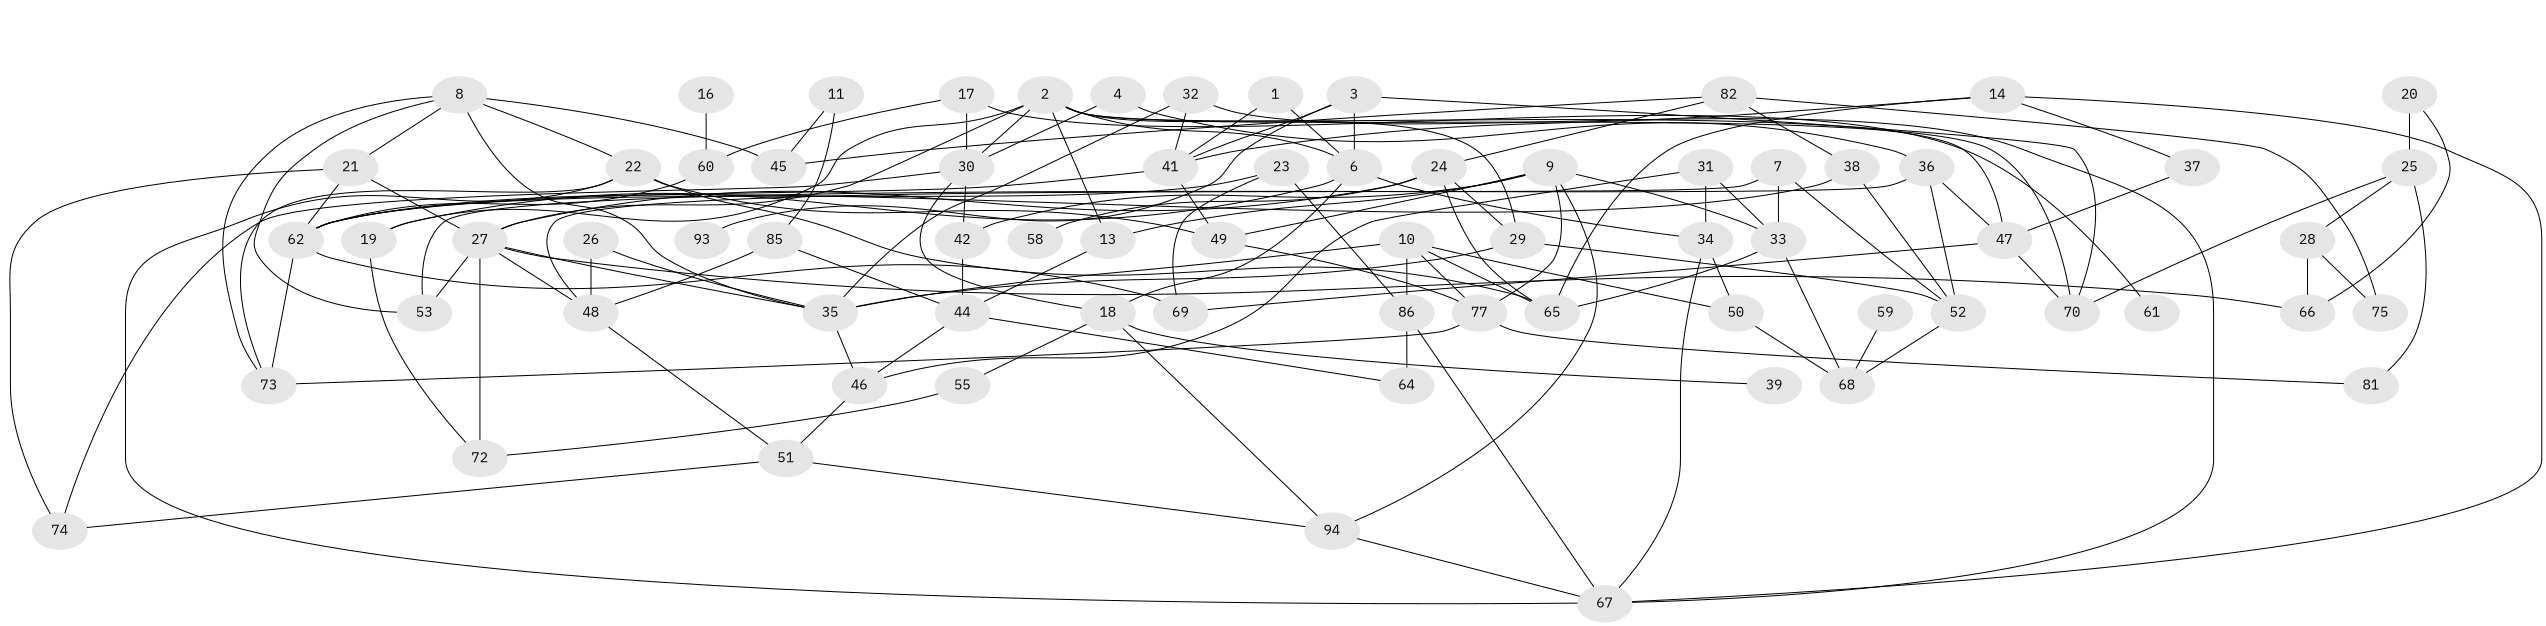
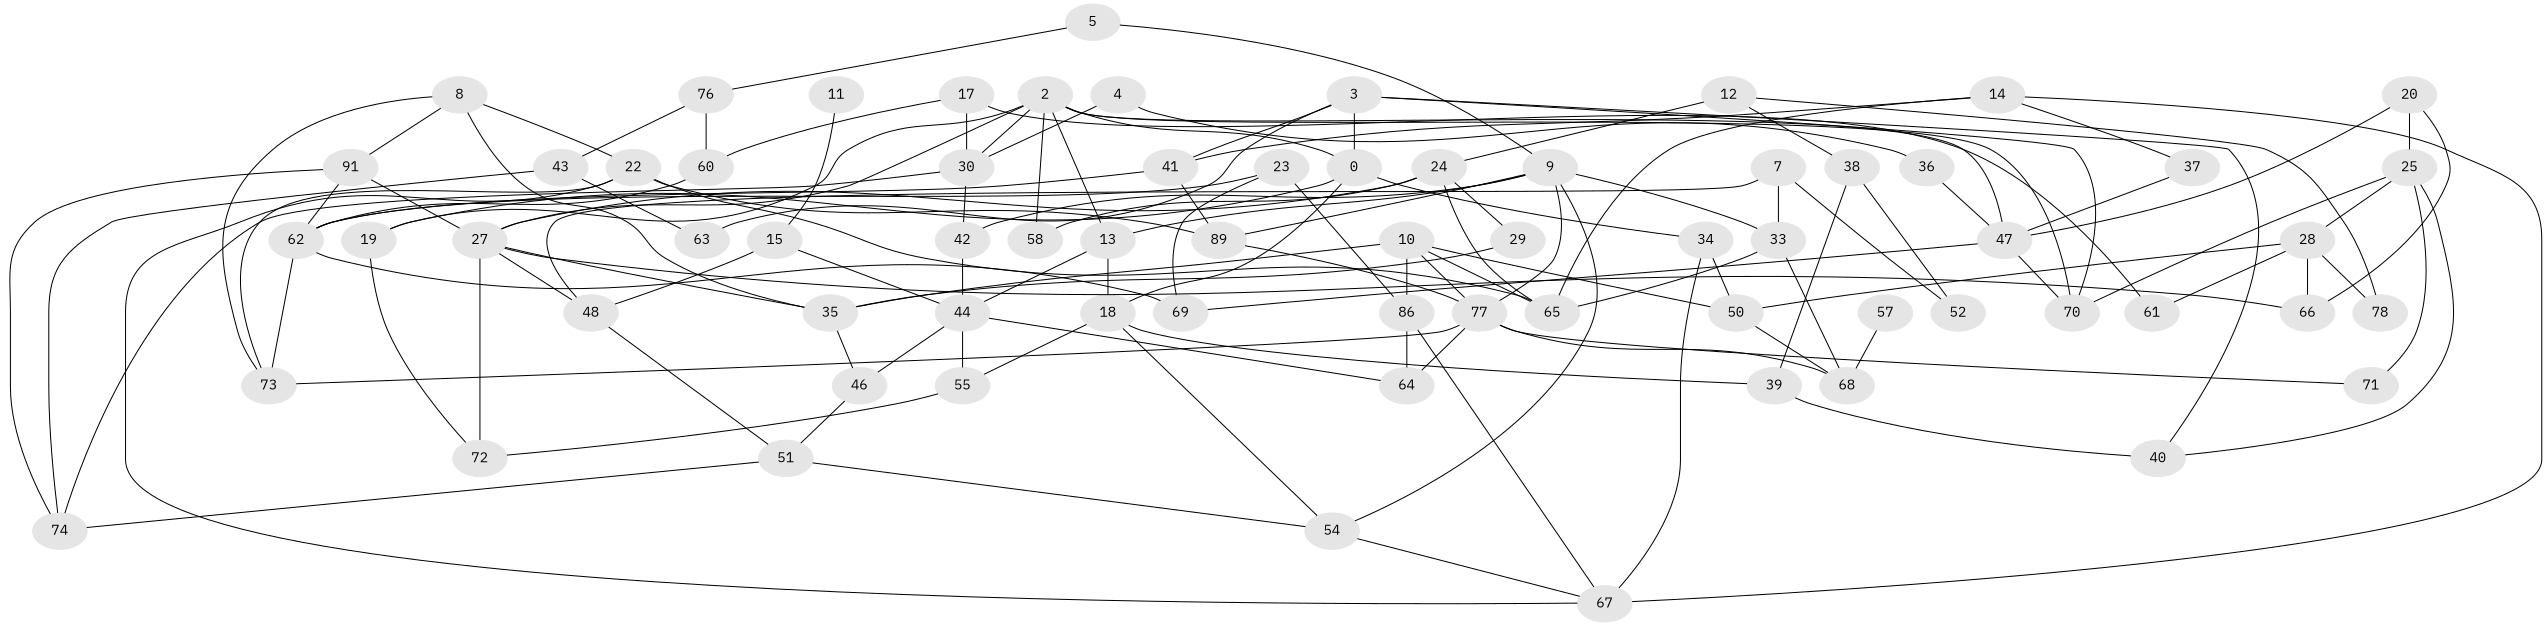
node "5": added
node "16": label "16" -> "76"
node "32": removed
node "1": removed
node "82": label "82" -> "12"
edge "2" -- "29": now "2" -- "58"
node "21": label "21" -> "91"
node "43": added
node "45": removed
node "6": label "6" -> "0"
node "31": removed
edge "20" -- "47": added
edge "38" -- "62": now "38" -- "39"
node "26": removed
node "93": label "93" -> "63"
node "85": label "85" -> "15"
node "49": label "49" -> "89"
edge "36" -- "52": removed
edge "29" -- "52": removed
edge "28" -- "50": added
edge "30" -- "18": now "13" -- "18"
edge "28" -- "61": added
node "53": removed
node "59": label "59" -> "57"
node "75": label "75" -> "78"
edge "44" -- "55": added
edge "77" -- "64": added
edge "52" -- "68": now "77" -- "68"
node "81": label "81" -> "71"
node "40": added
node "94": label "94" -> "54"
